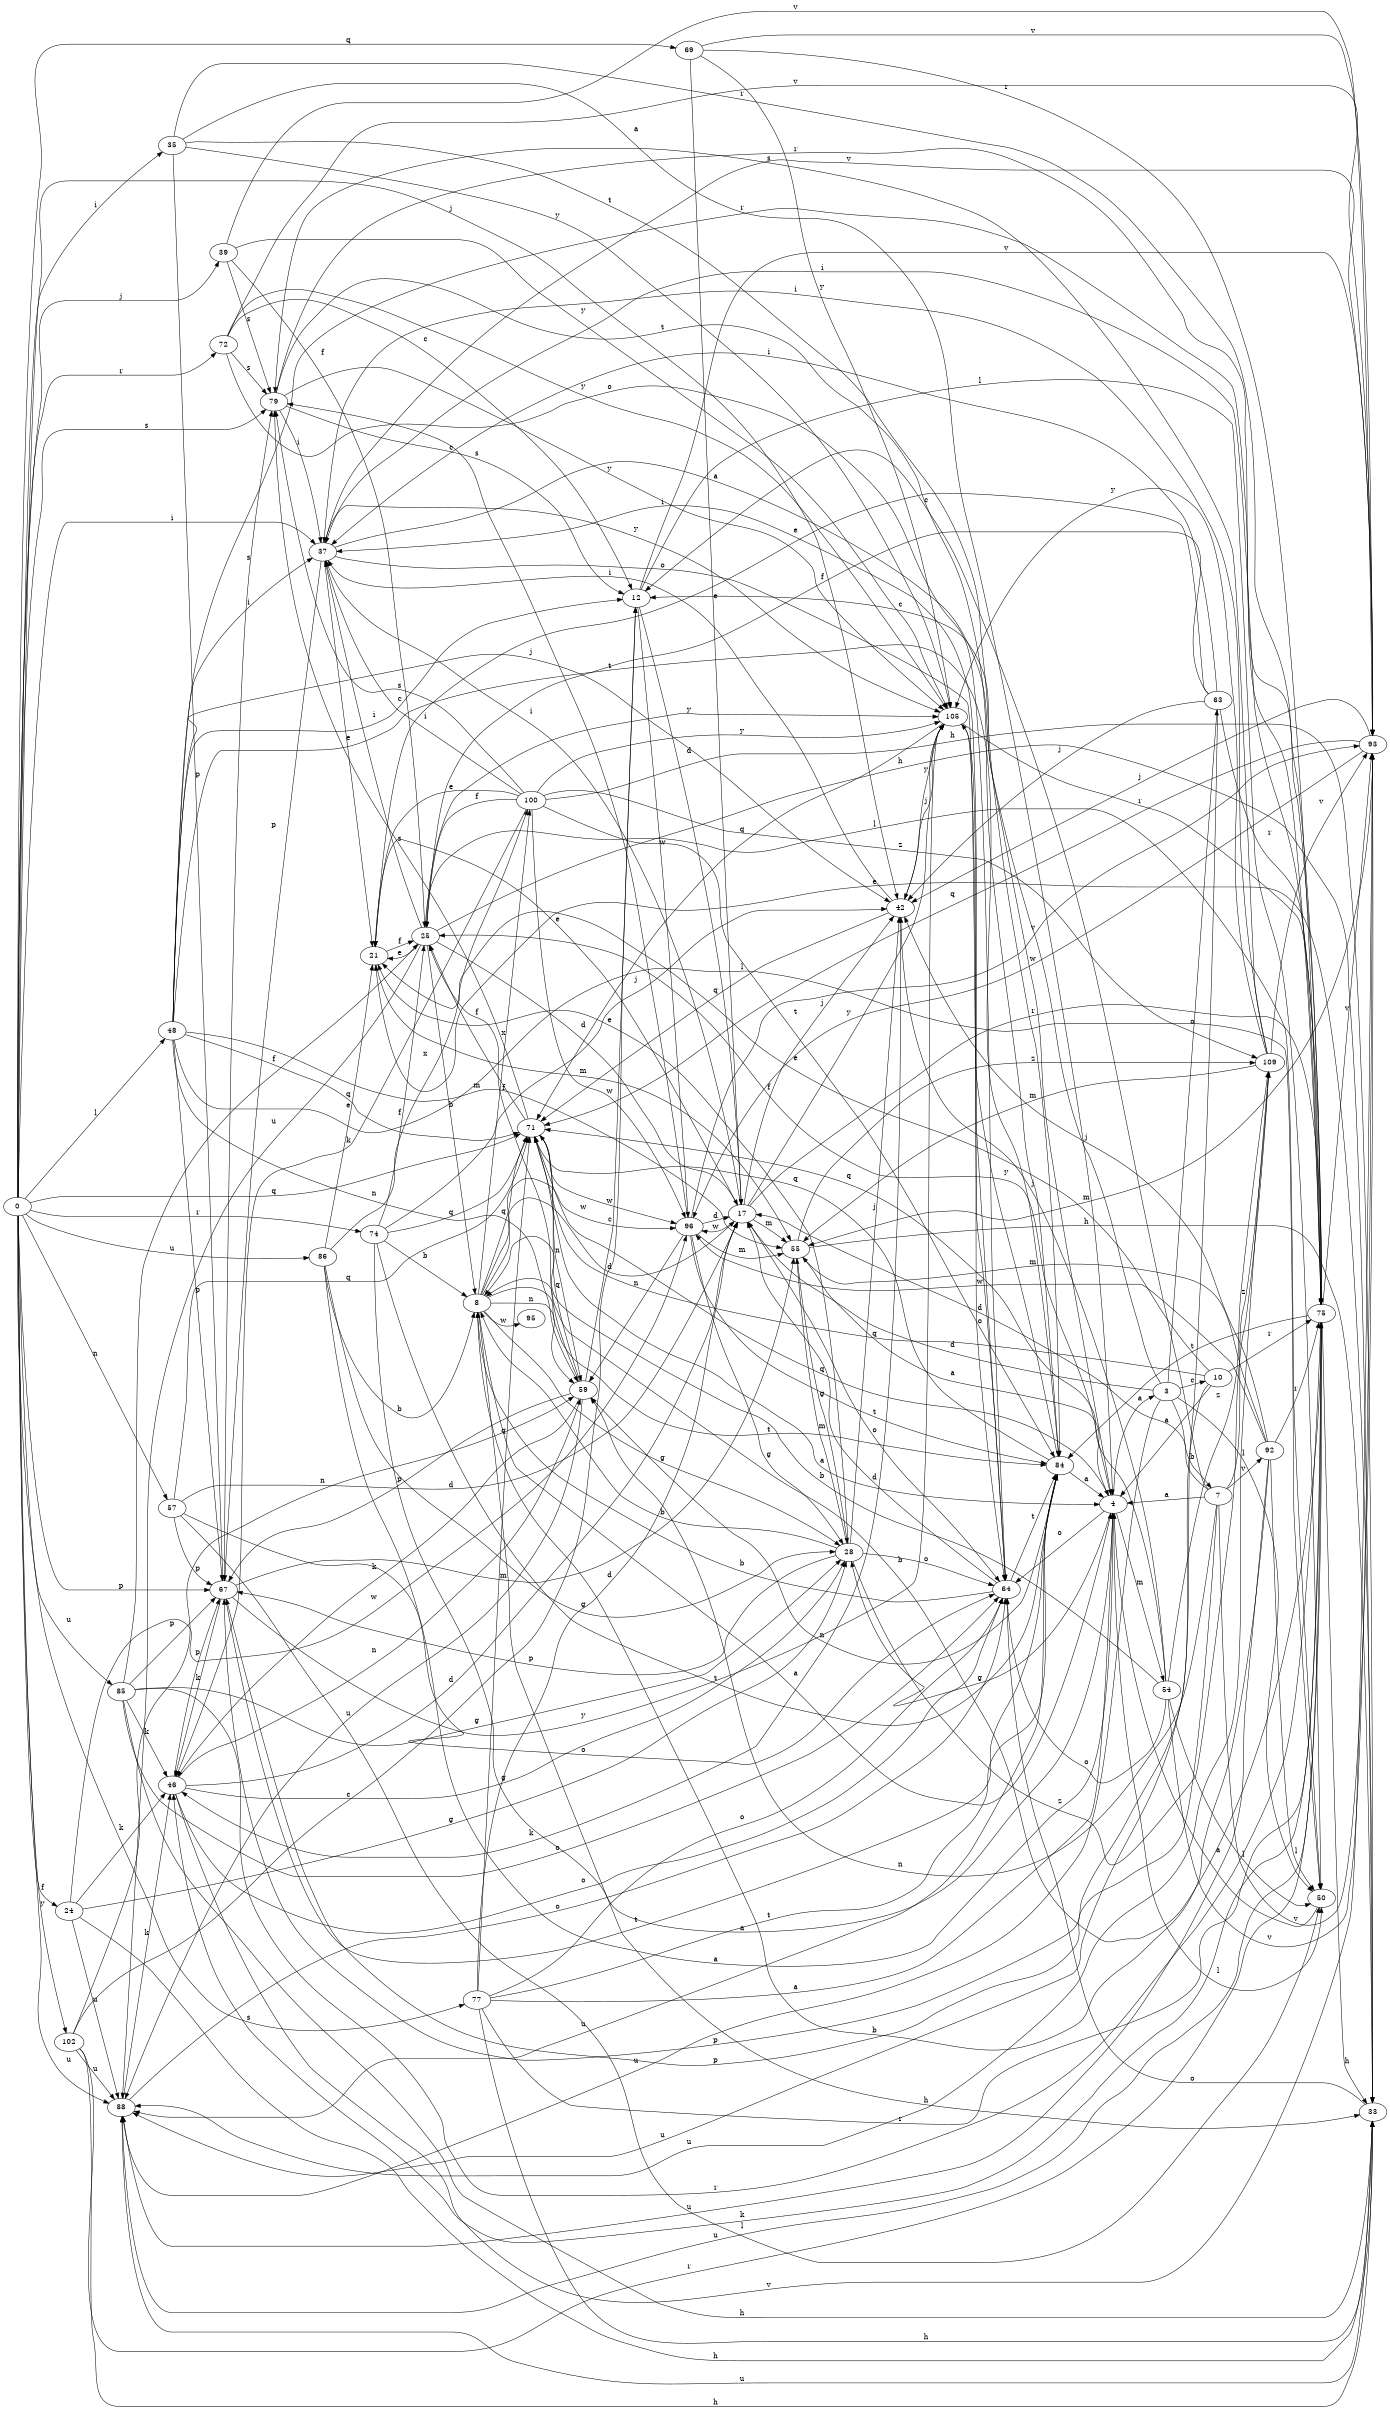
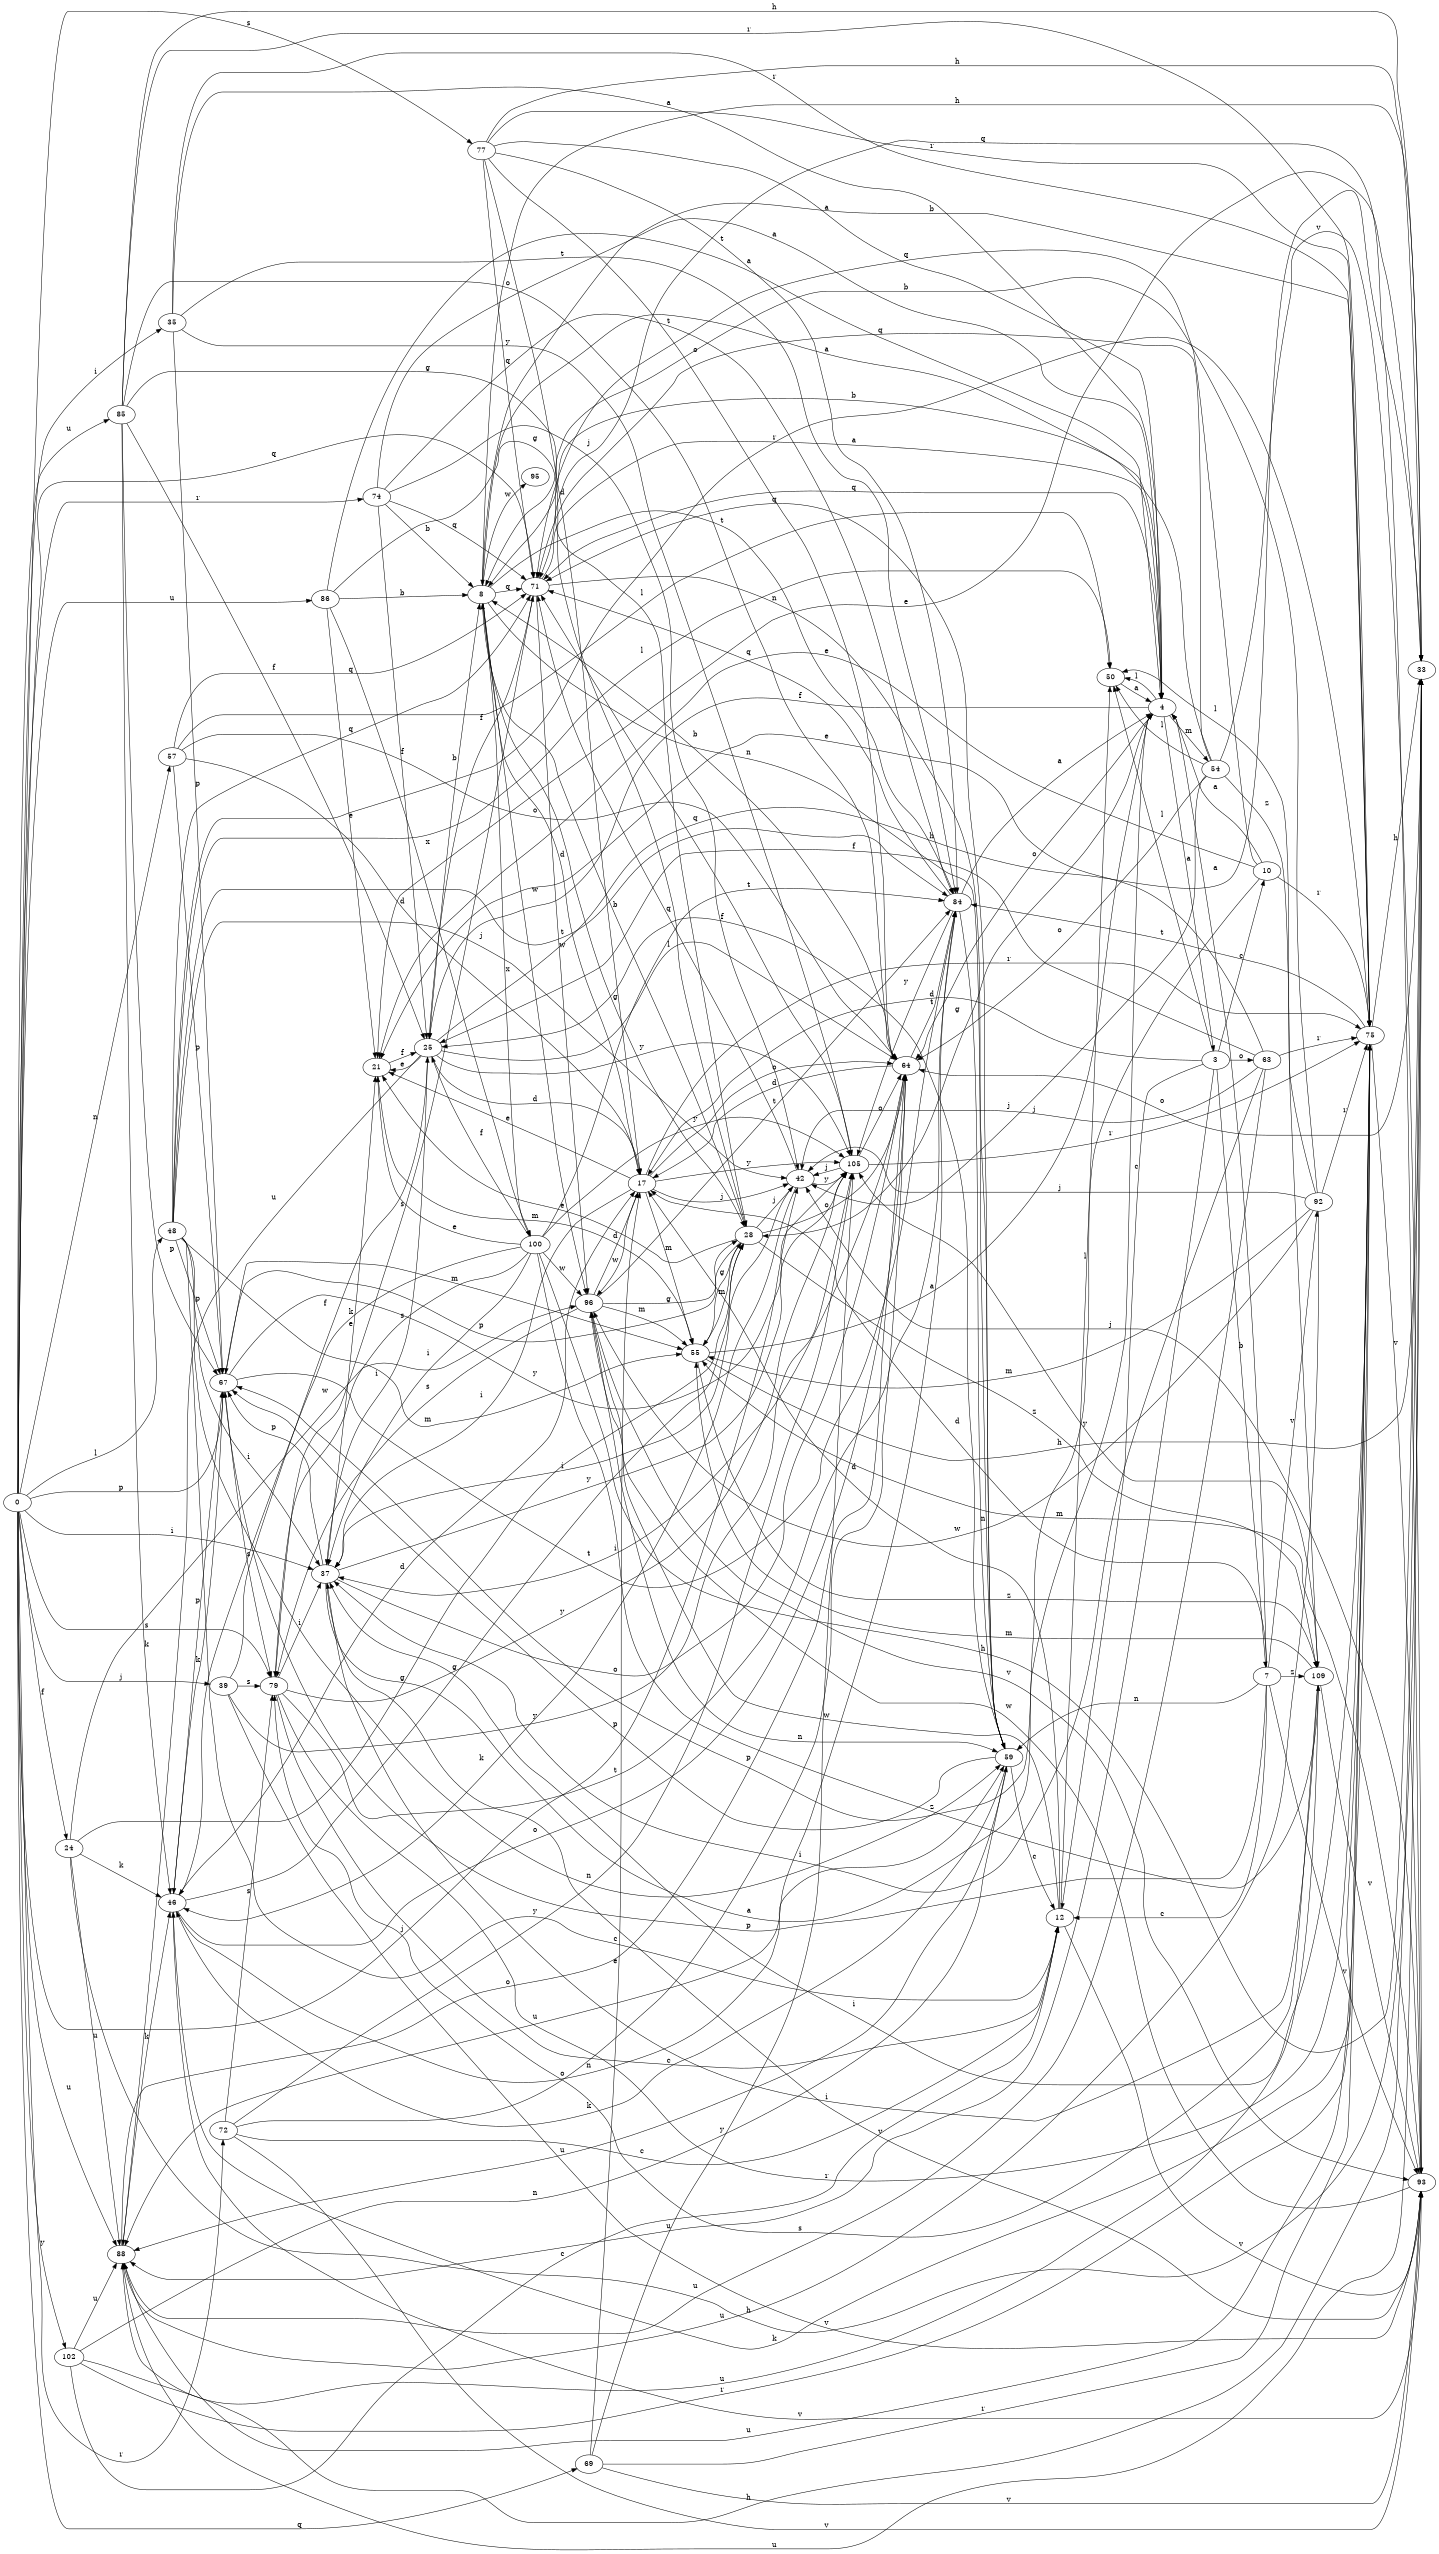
edge "71" -> "79": reversed
edge "25" -> "50": now "25" -> "64"
